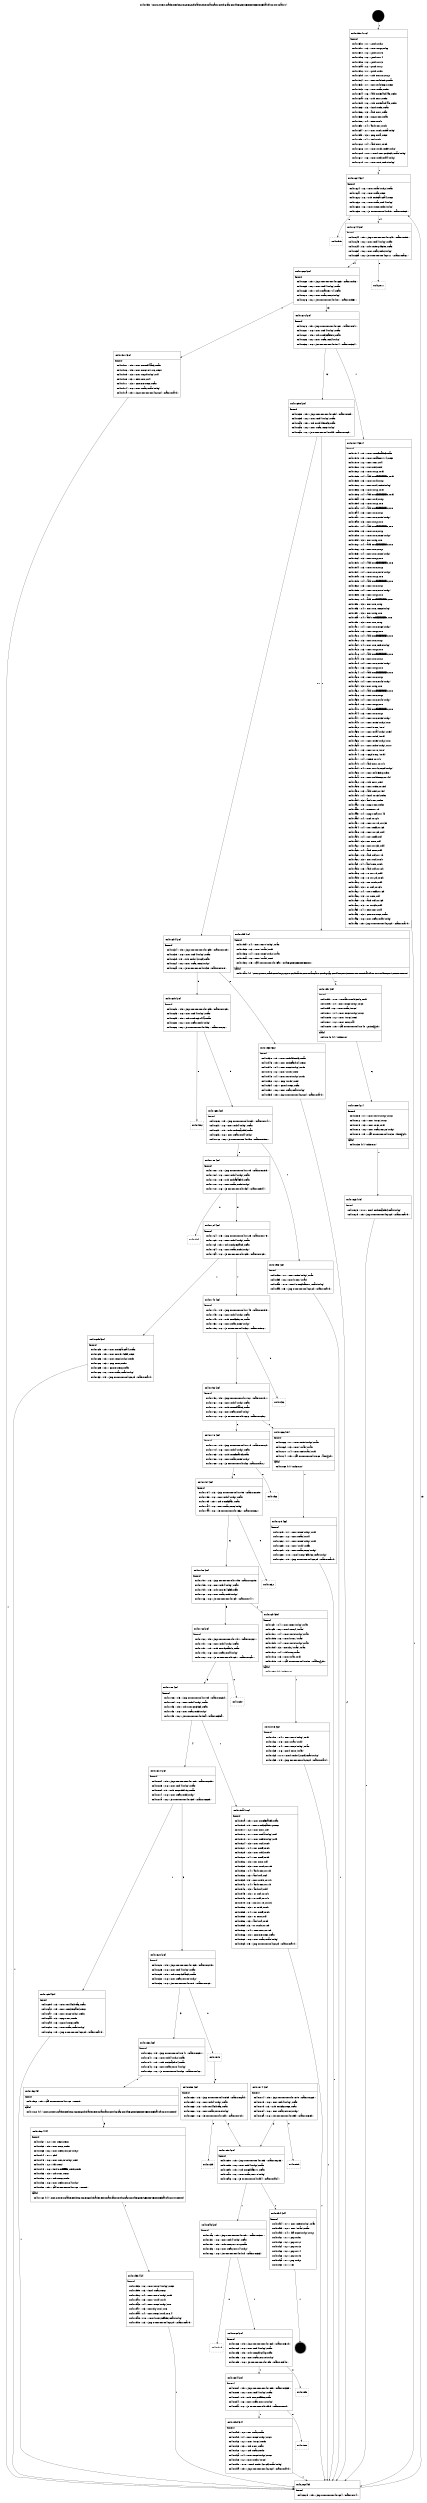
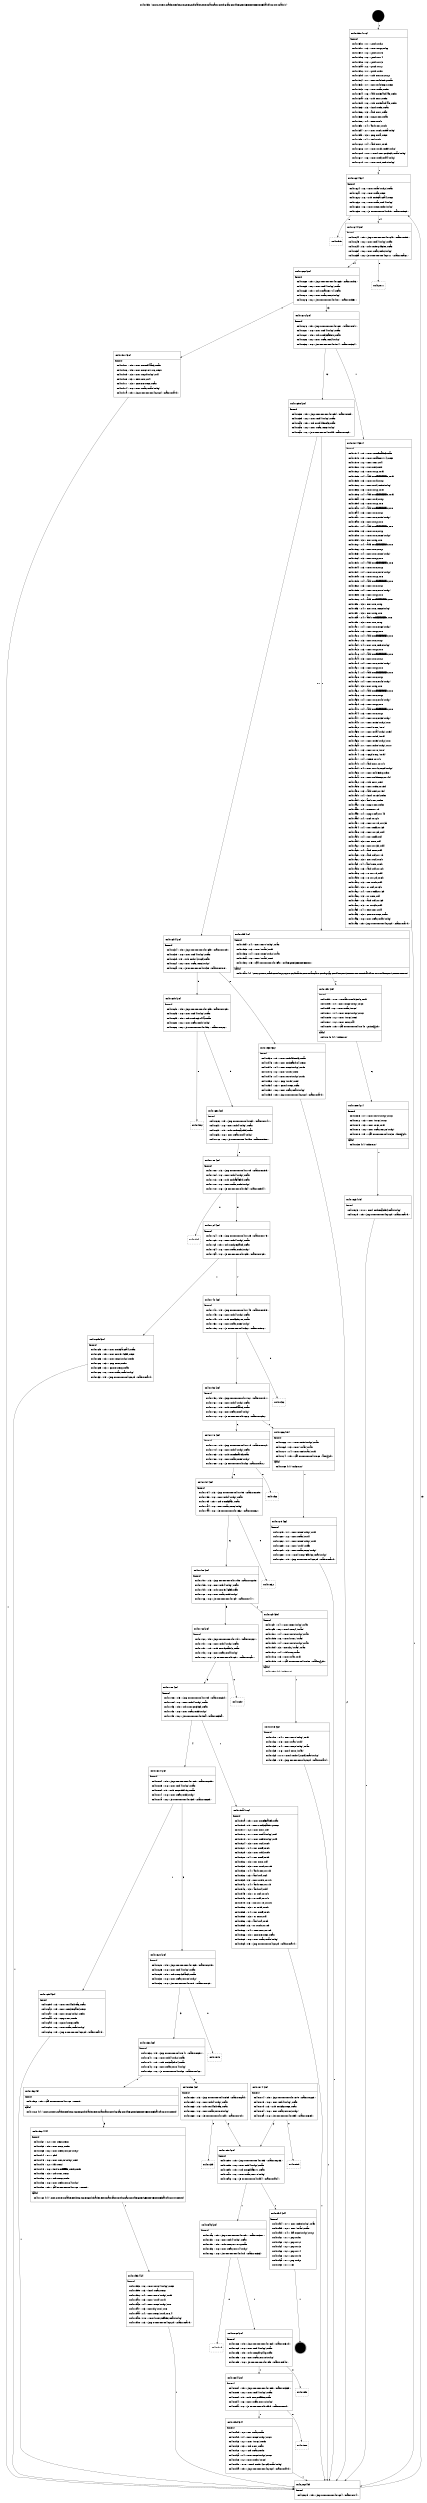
node "0x401f98 [28]": removed
edge "0x401e79" -> "0x401858 [28]": now "0x40183c [28]" -> "0x401858 [28]"
